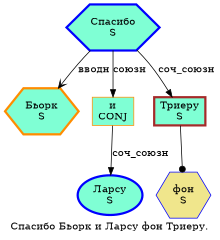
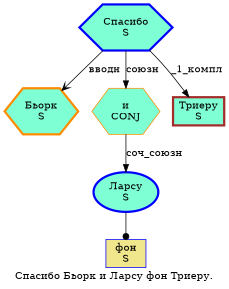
edge "Спасибо S" -> "Триеру S": label "соч_союзн" -> "_1_компл"
node "и CONJ": shape box -> hexagon
edge "Триеру S" -> "фон S": now "Ларсу S" -> "фон S"
node "фон S": shape hexagon -> box
